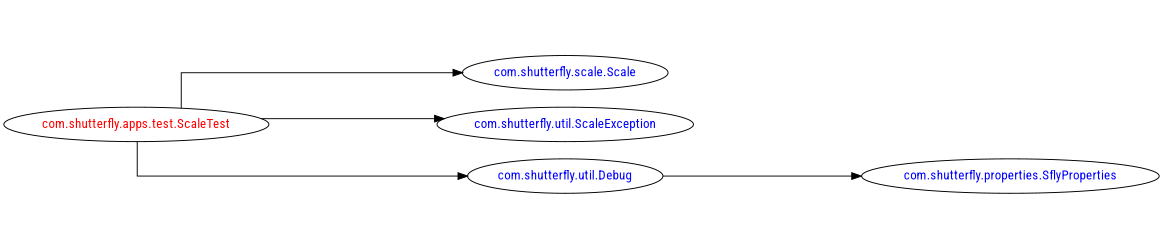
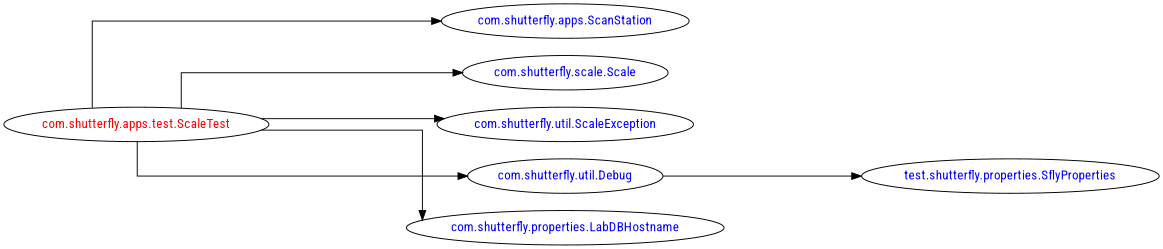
node "com.shutterfly.apps.ScanStation": added
node "com.shutterfly.properties.SflyProperties": label "com.shutterfly.properties.SflyProperties" -> "test.shutterfly.properties.SflyProperties"
node "com.shutterfly.properties.LabDBHostname": added
